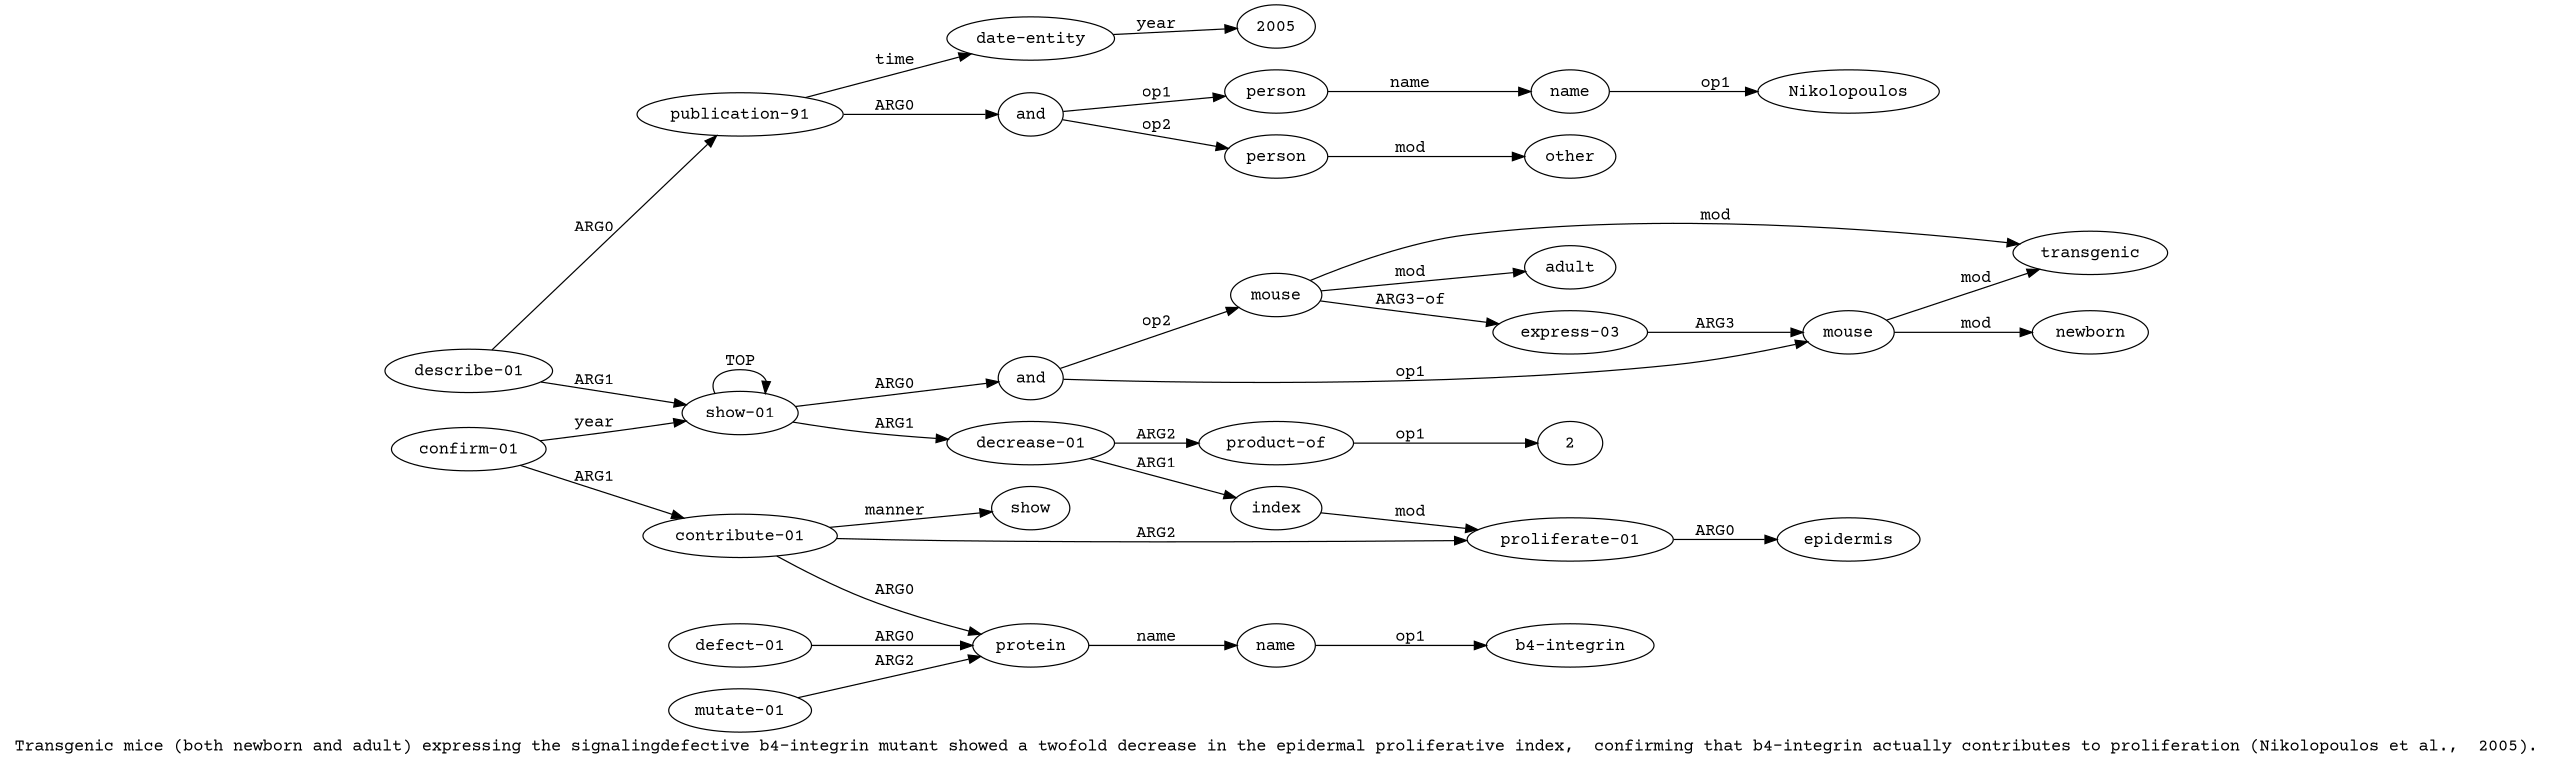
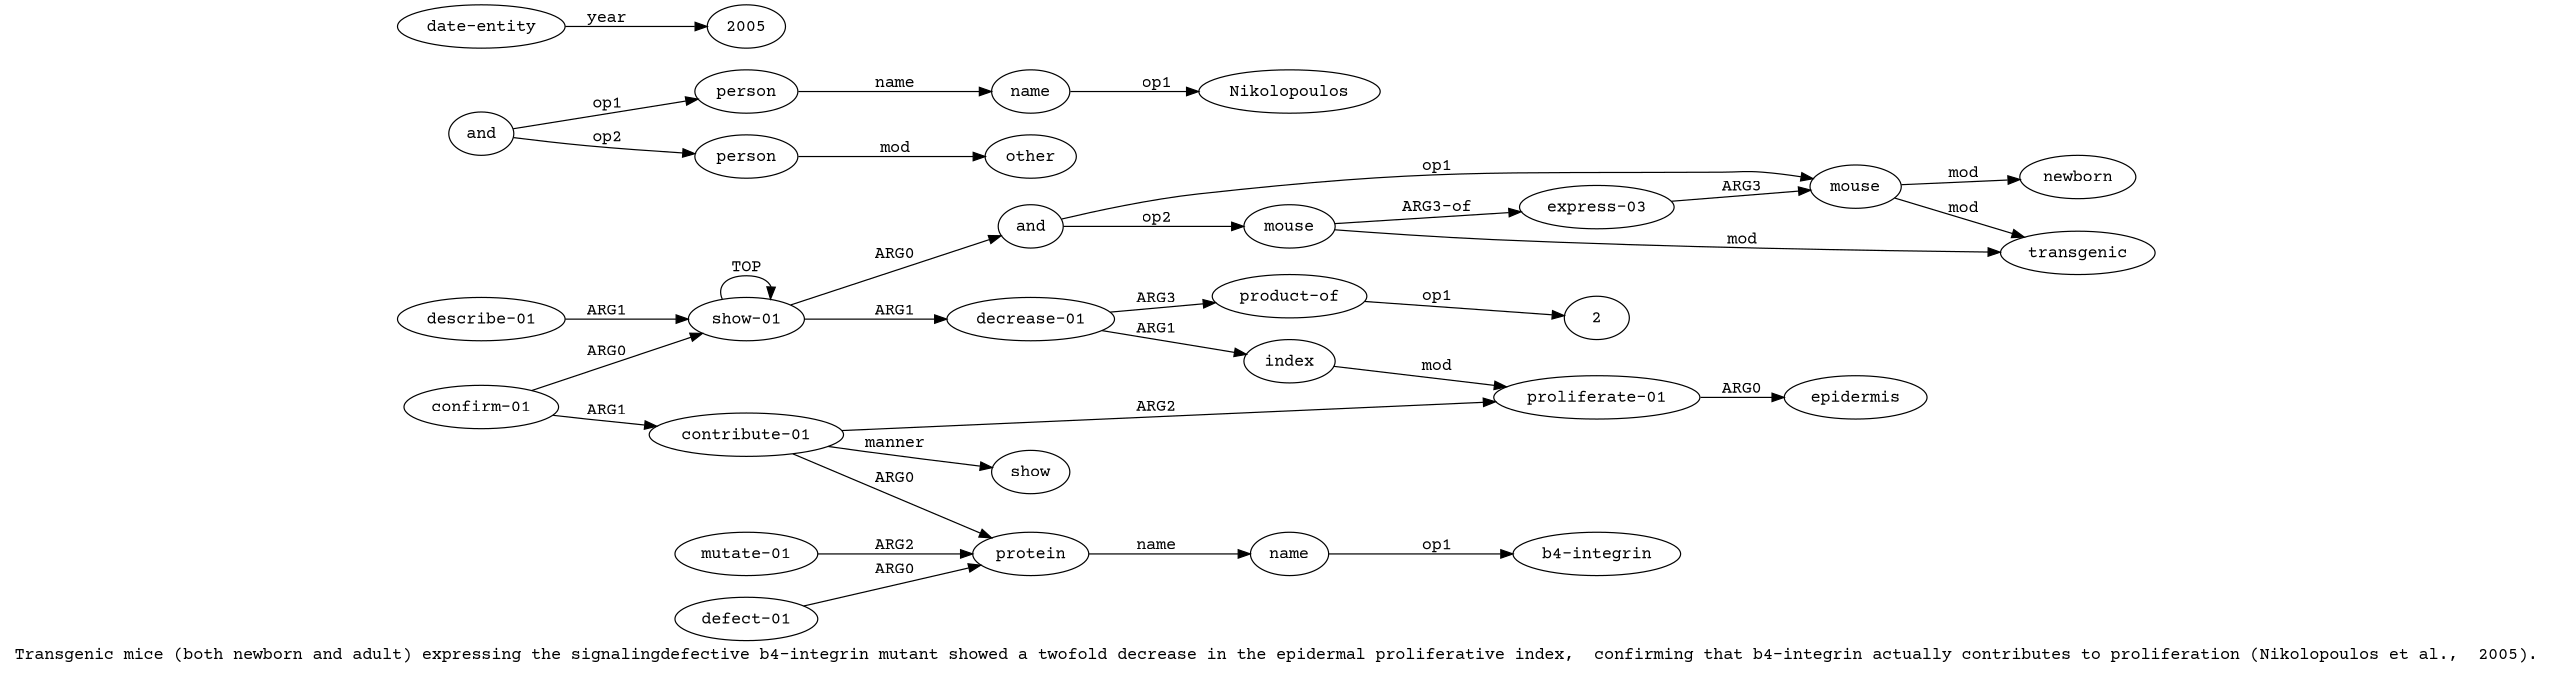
node "publication-91": removed
node "adult": removed
edge "confirm-01" -> "show-01": label "year" -> "ARG0"
edge "decrease-01" -> "product-of": label "ARG2" -> "ARG3"
